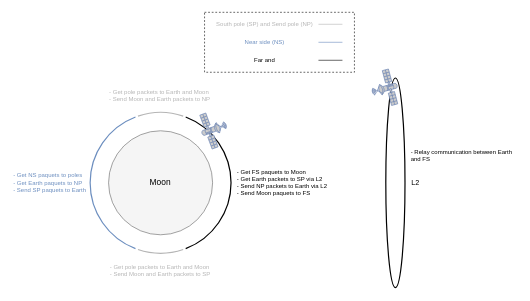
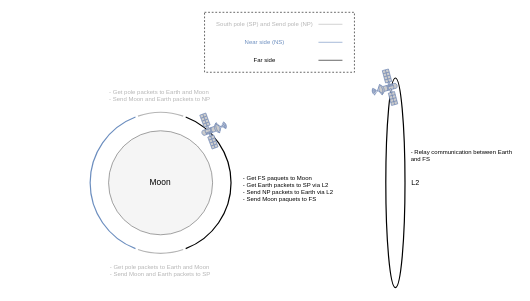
node "Far and": label "Far and" -> "Far side"
node "- Get NS paquets to poles - Get Earth paquets to NP - Send SP paquets to Earth": removed
node "- Get FS paquets to Moon - Get Earth packets to SP via L2- Send NP packets to Earth via L2 - Send Moon paquets to FS": moved (289, 183) -> (295, 189)
